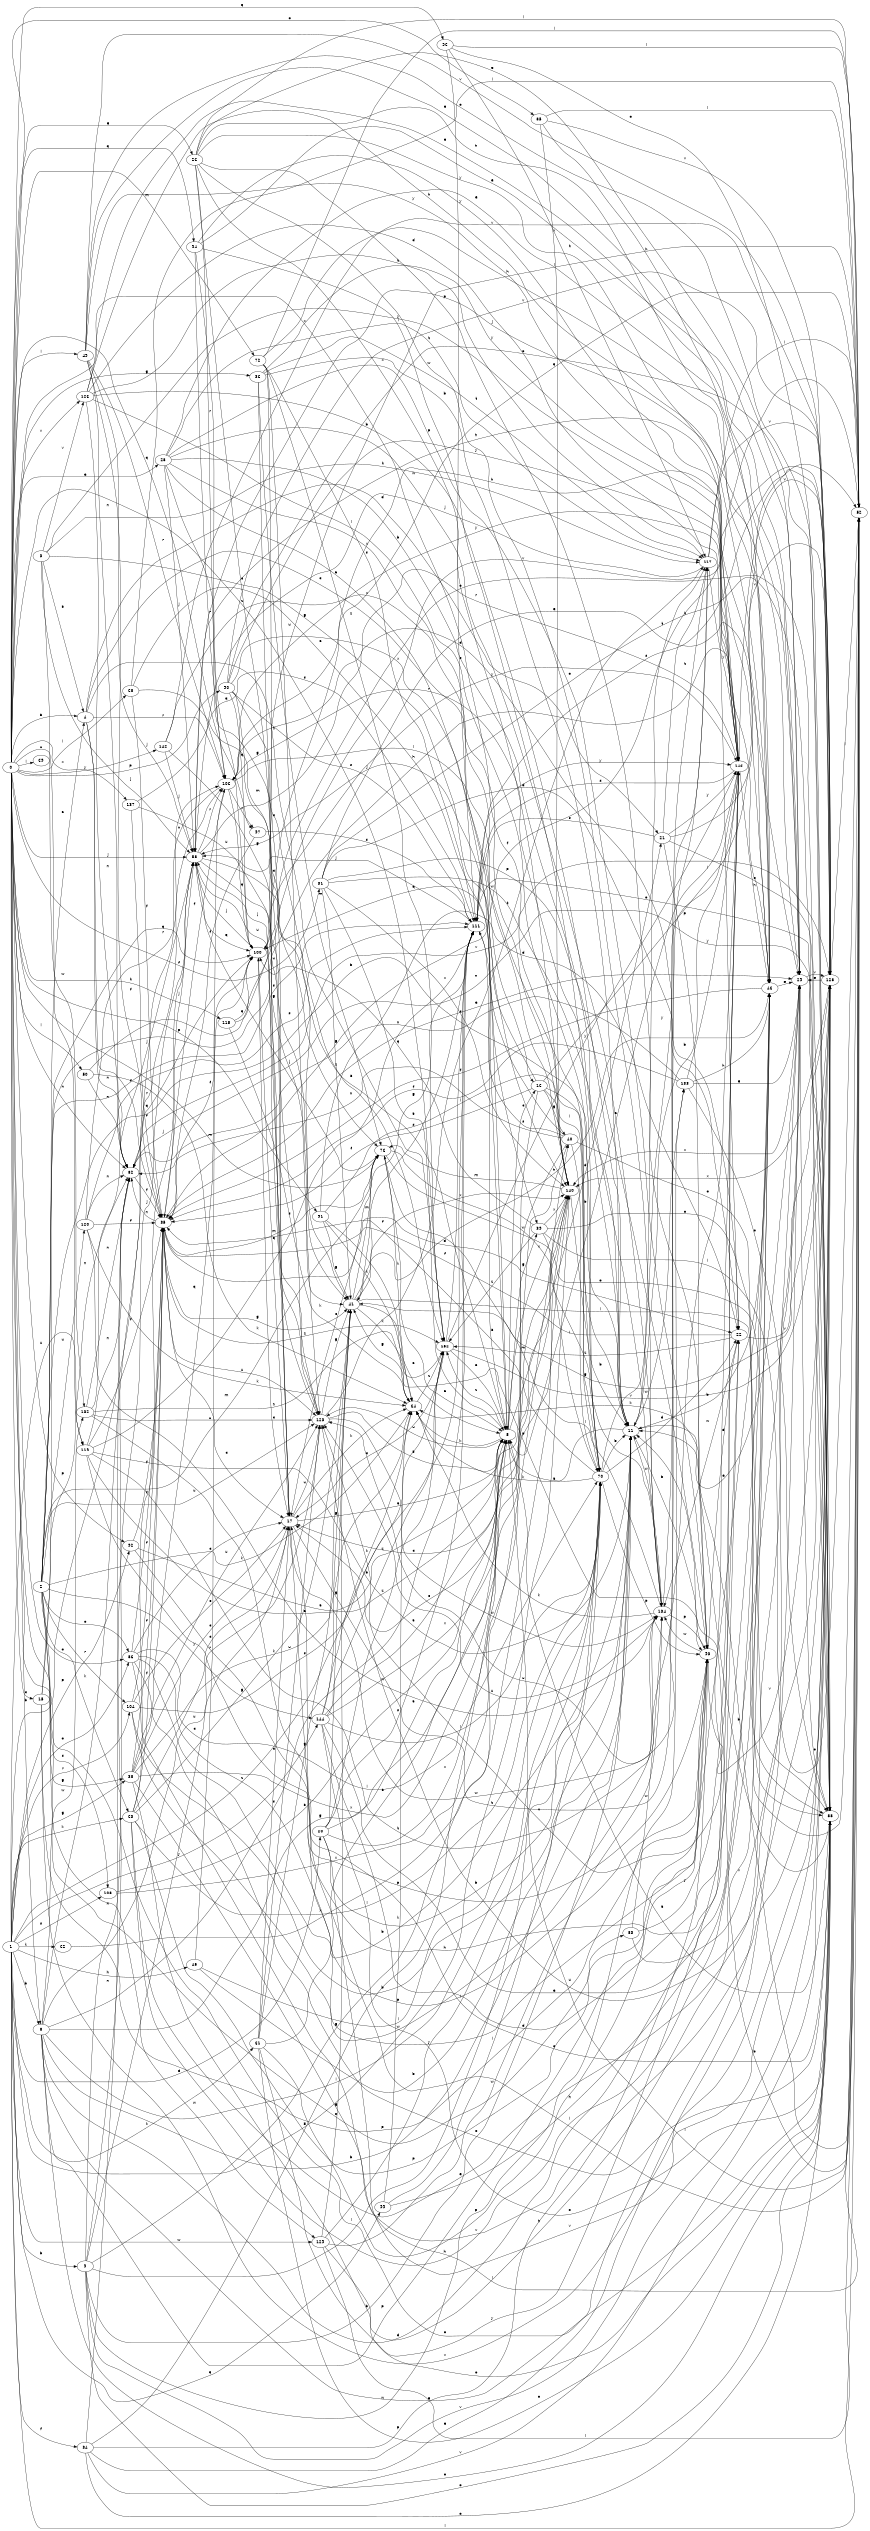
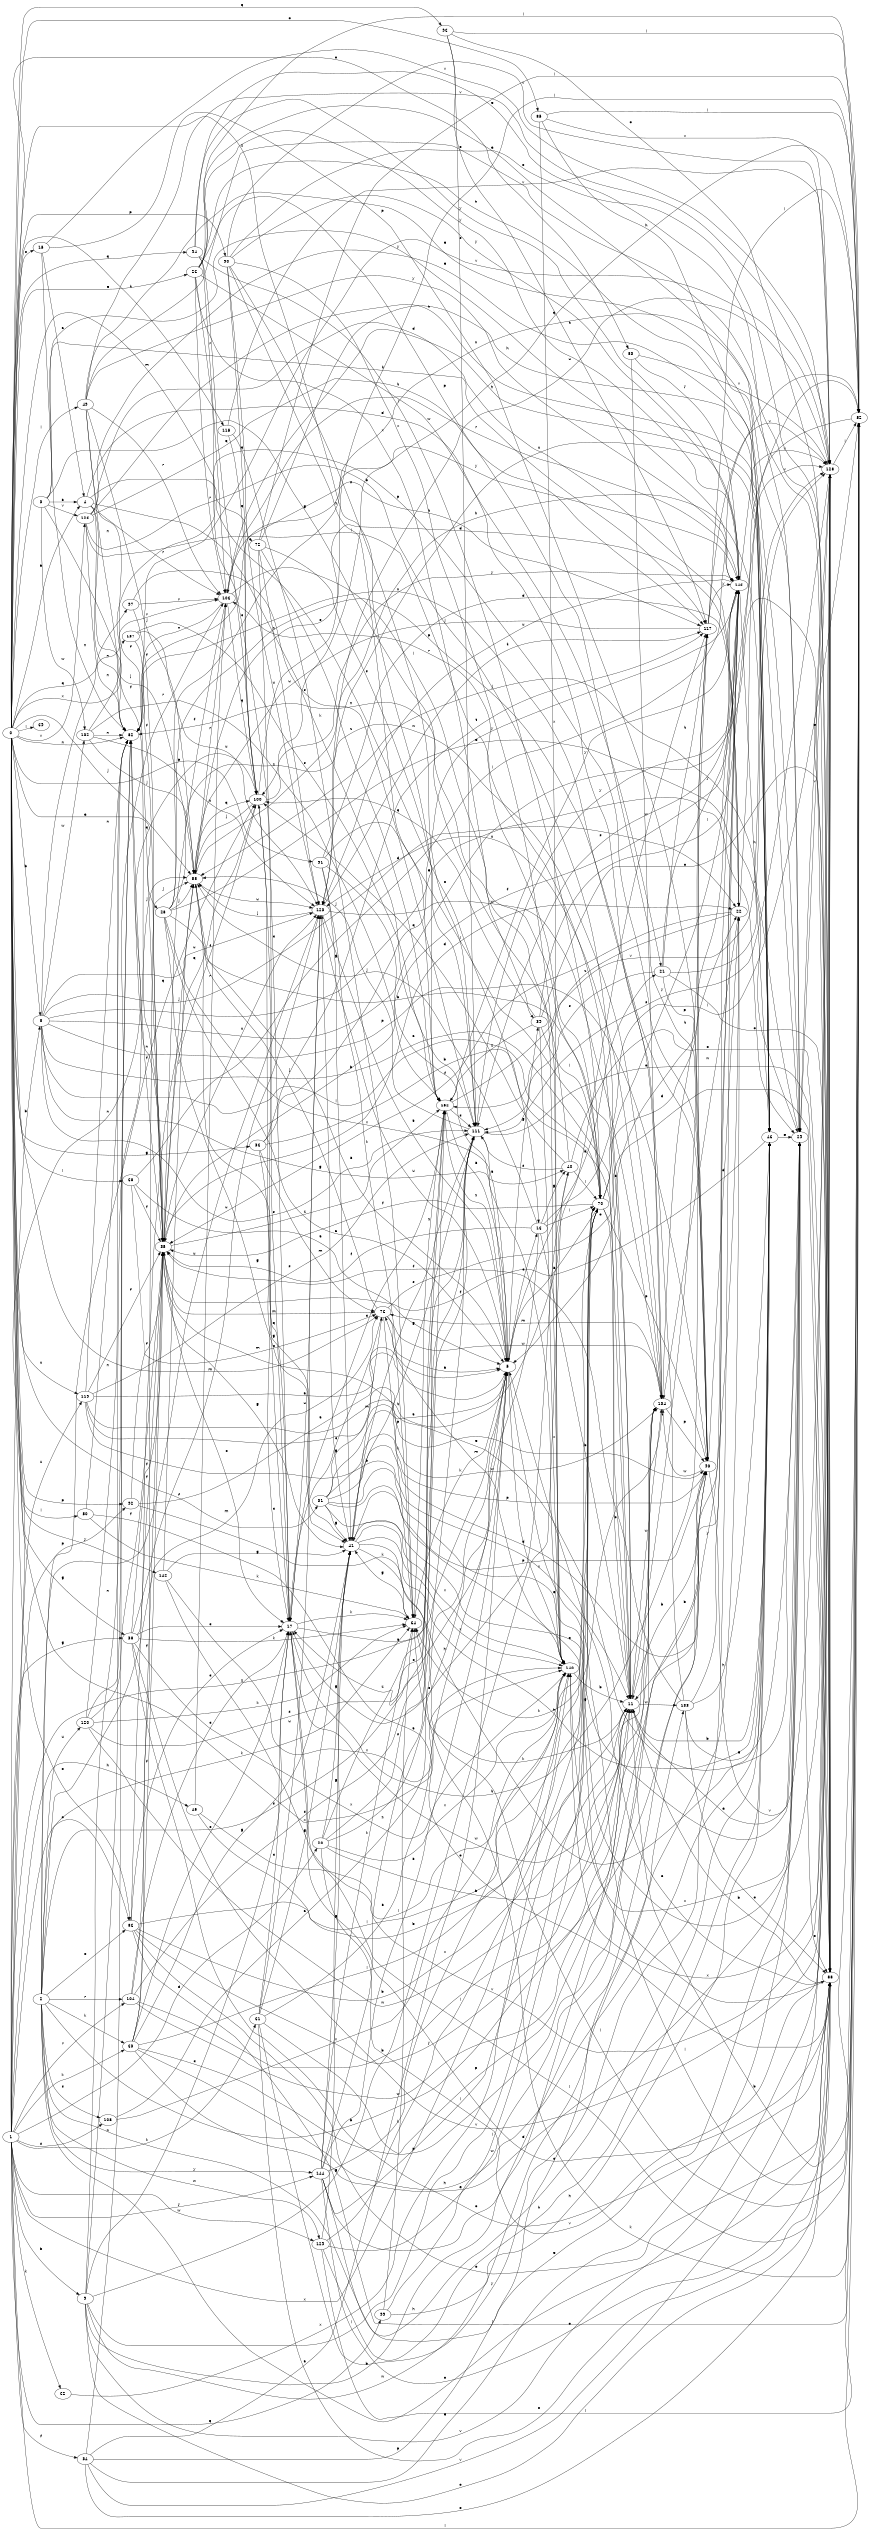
edge "106" -> "97": reversed
